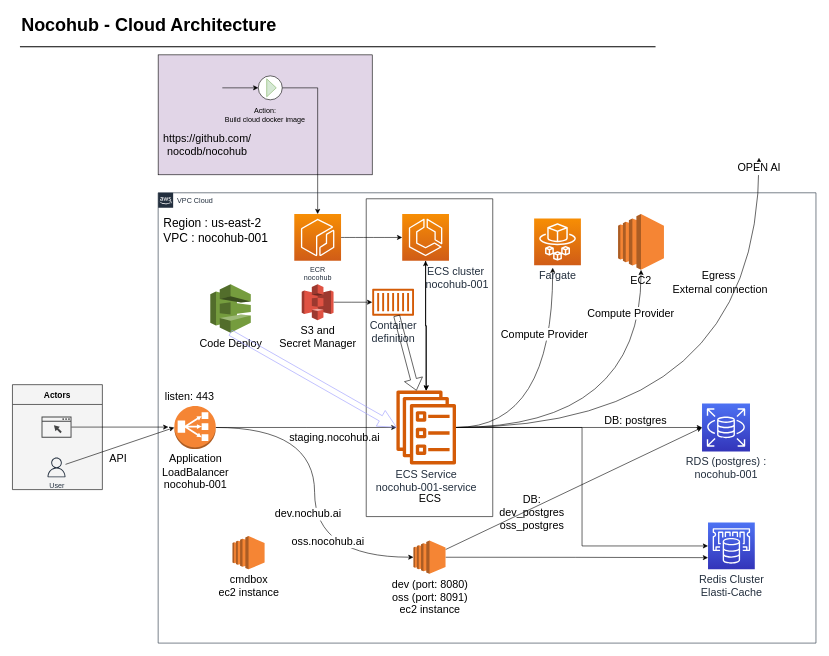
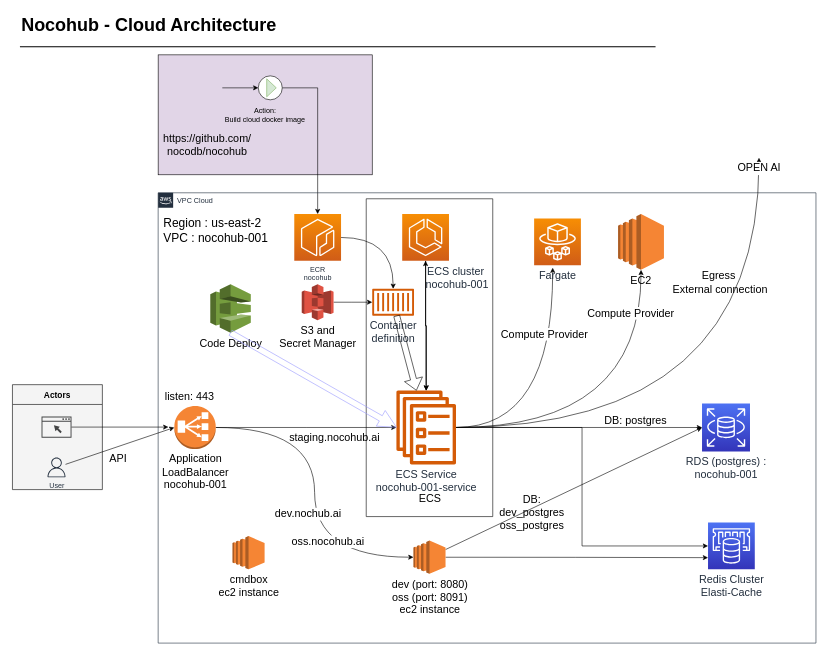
edge "ECR nocohub" -> "ECS cluster nocohub-001": now "ECR nocohub" -> "Container definition"
